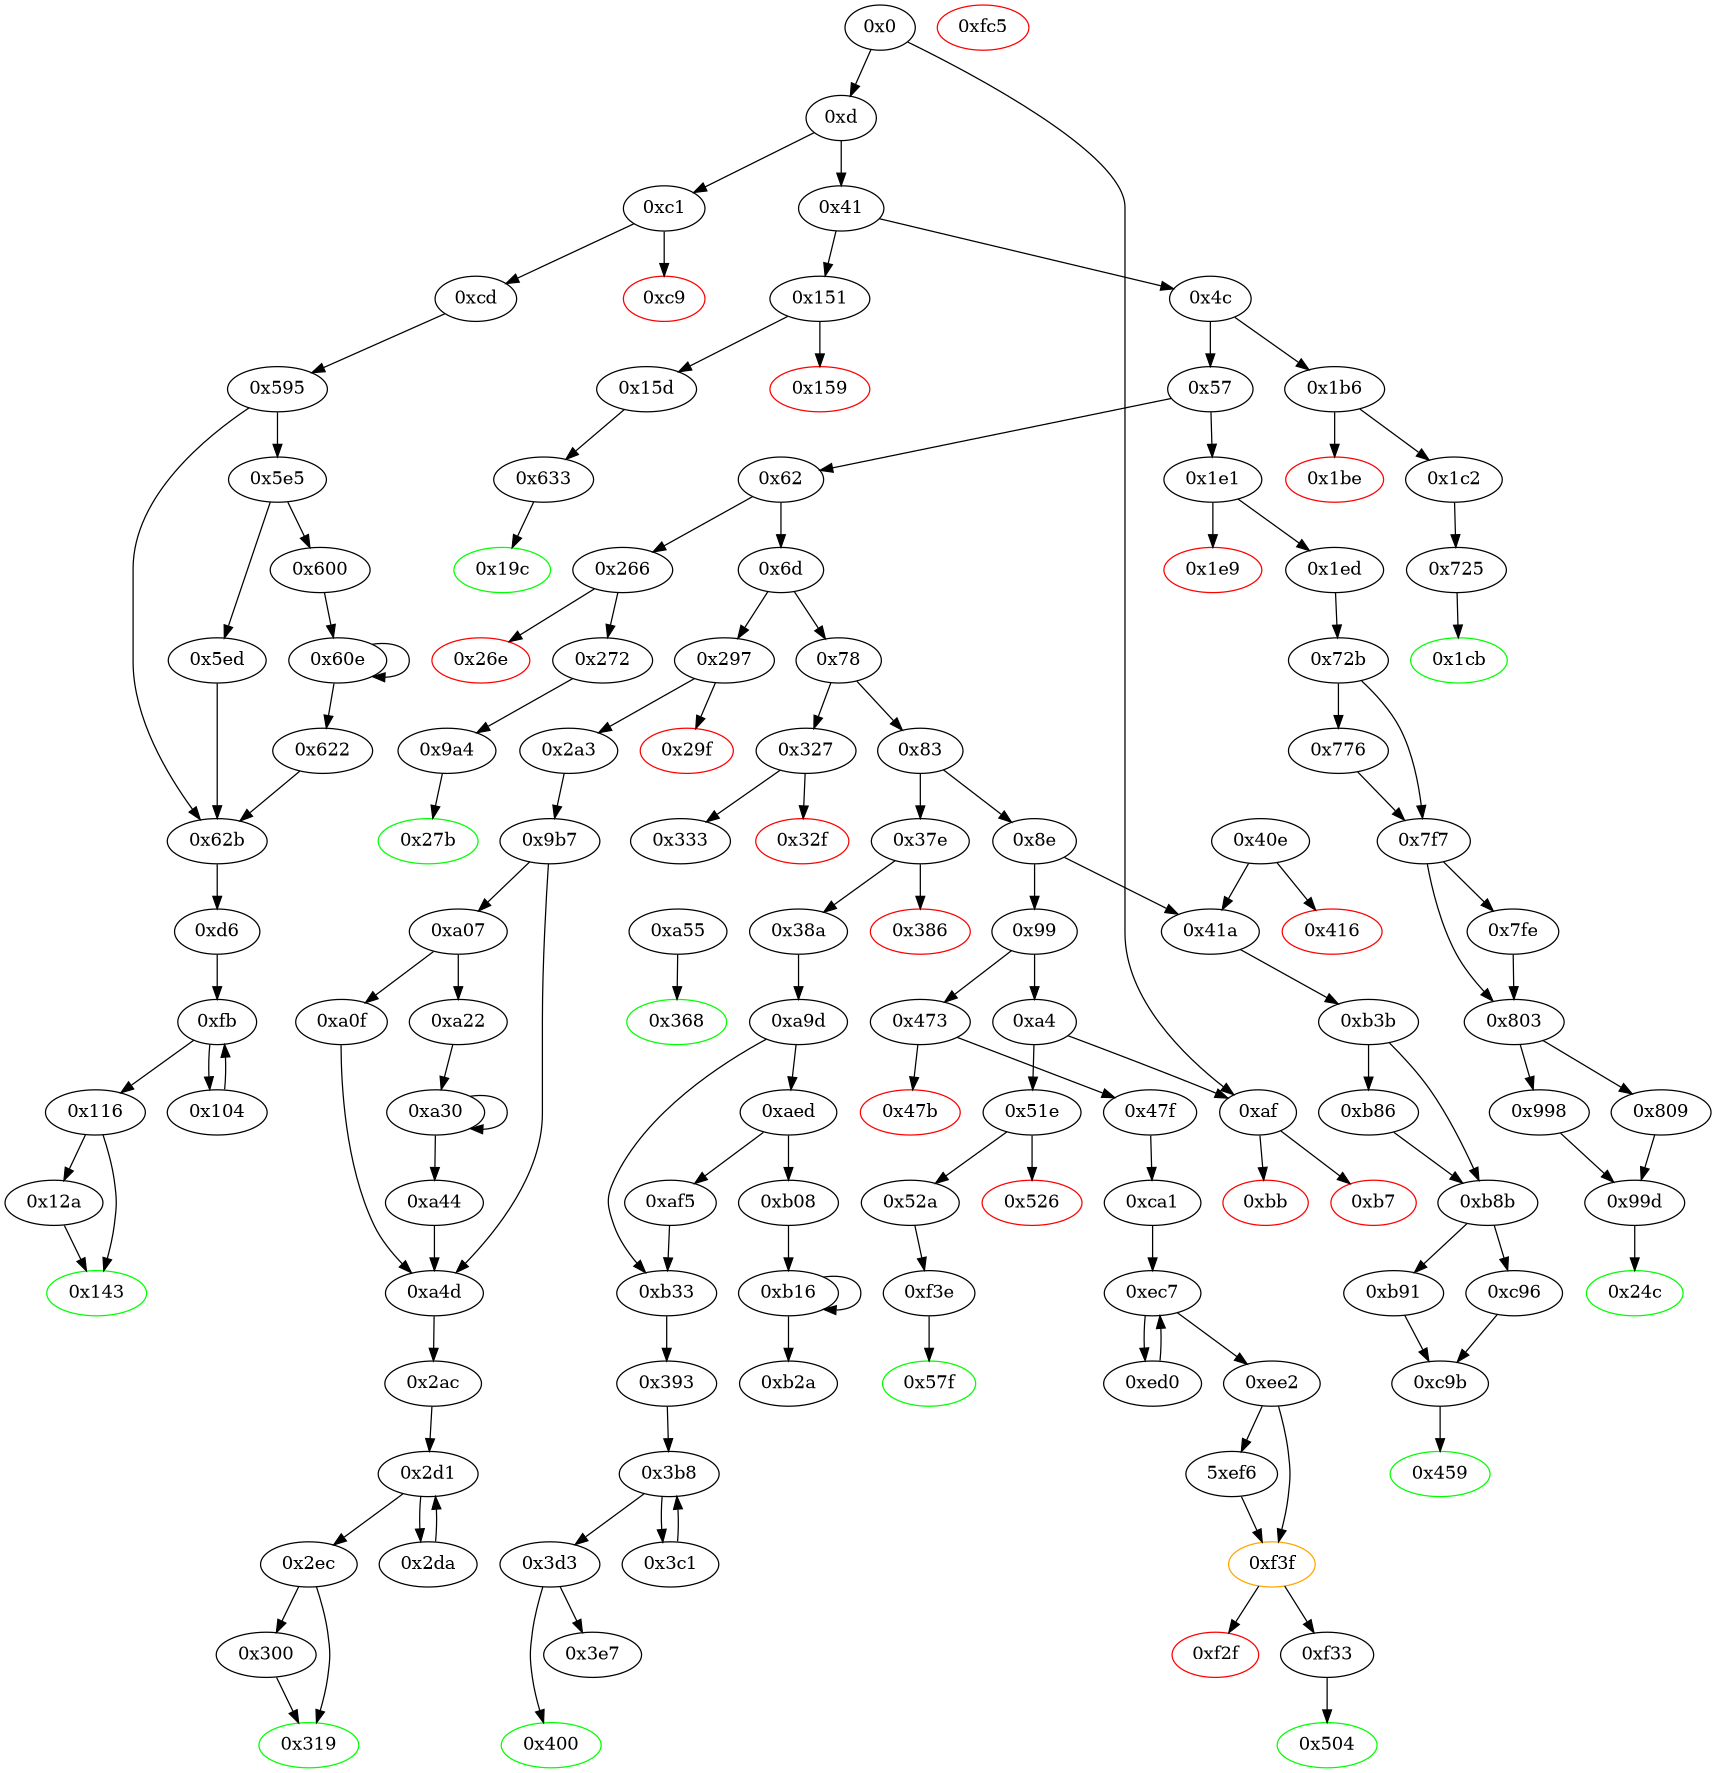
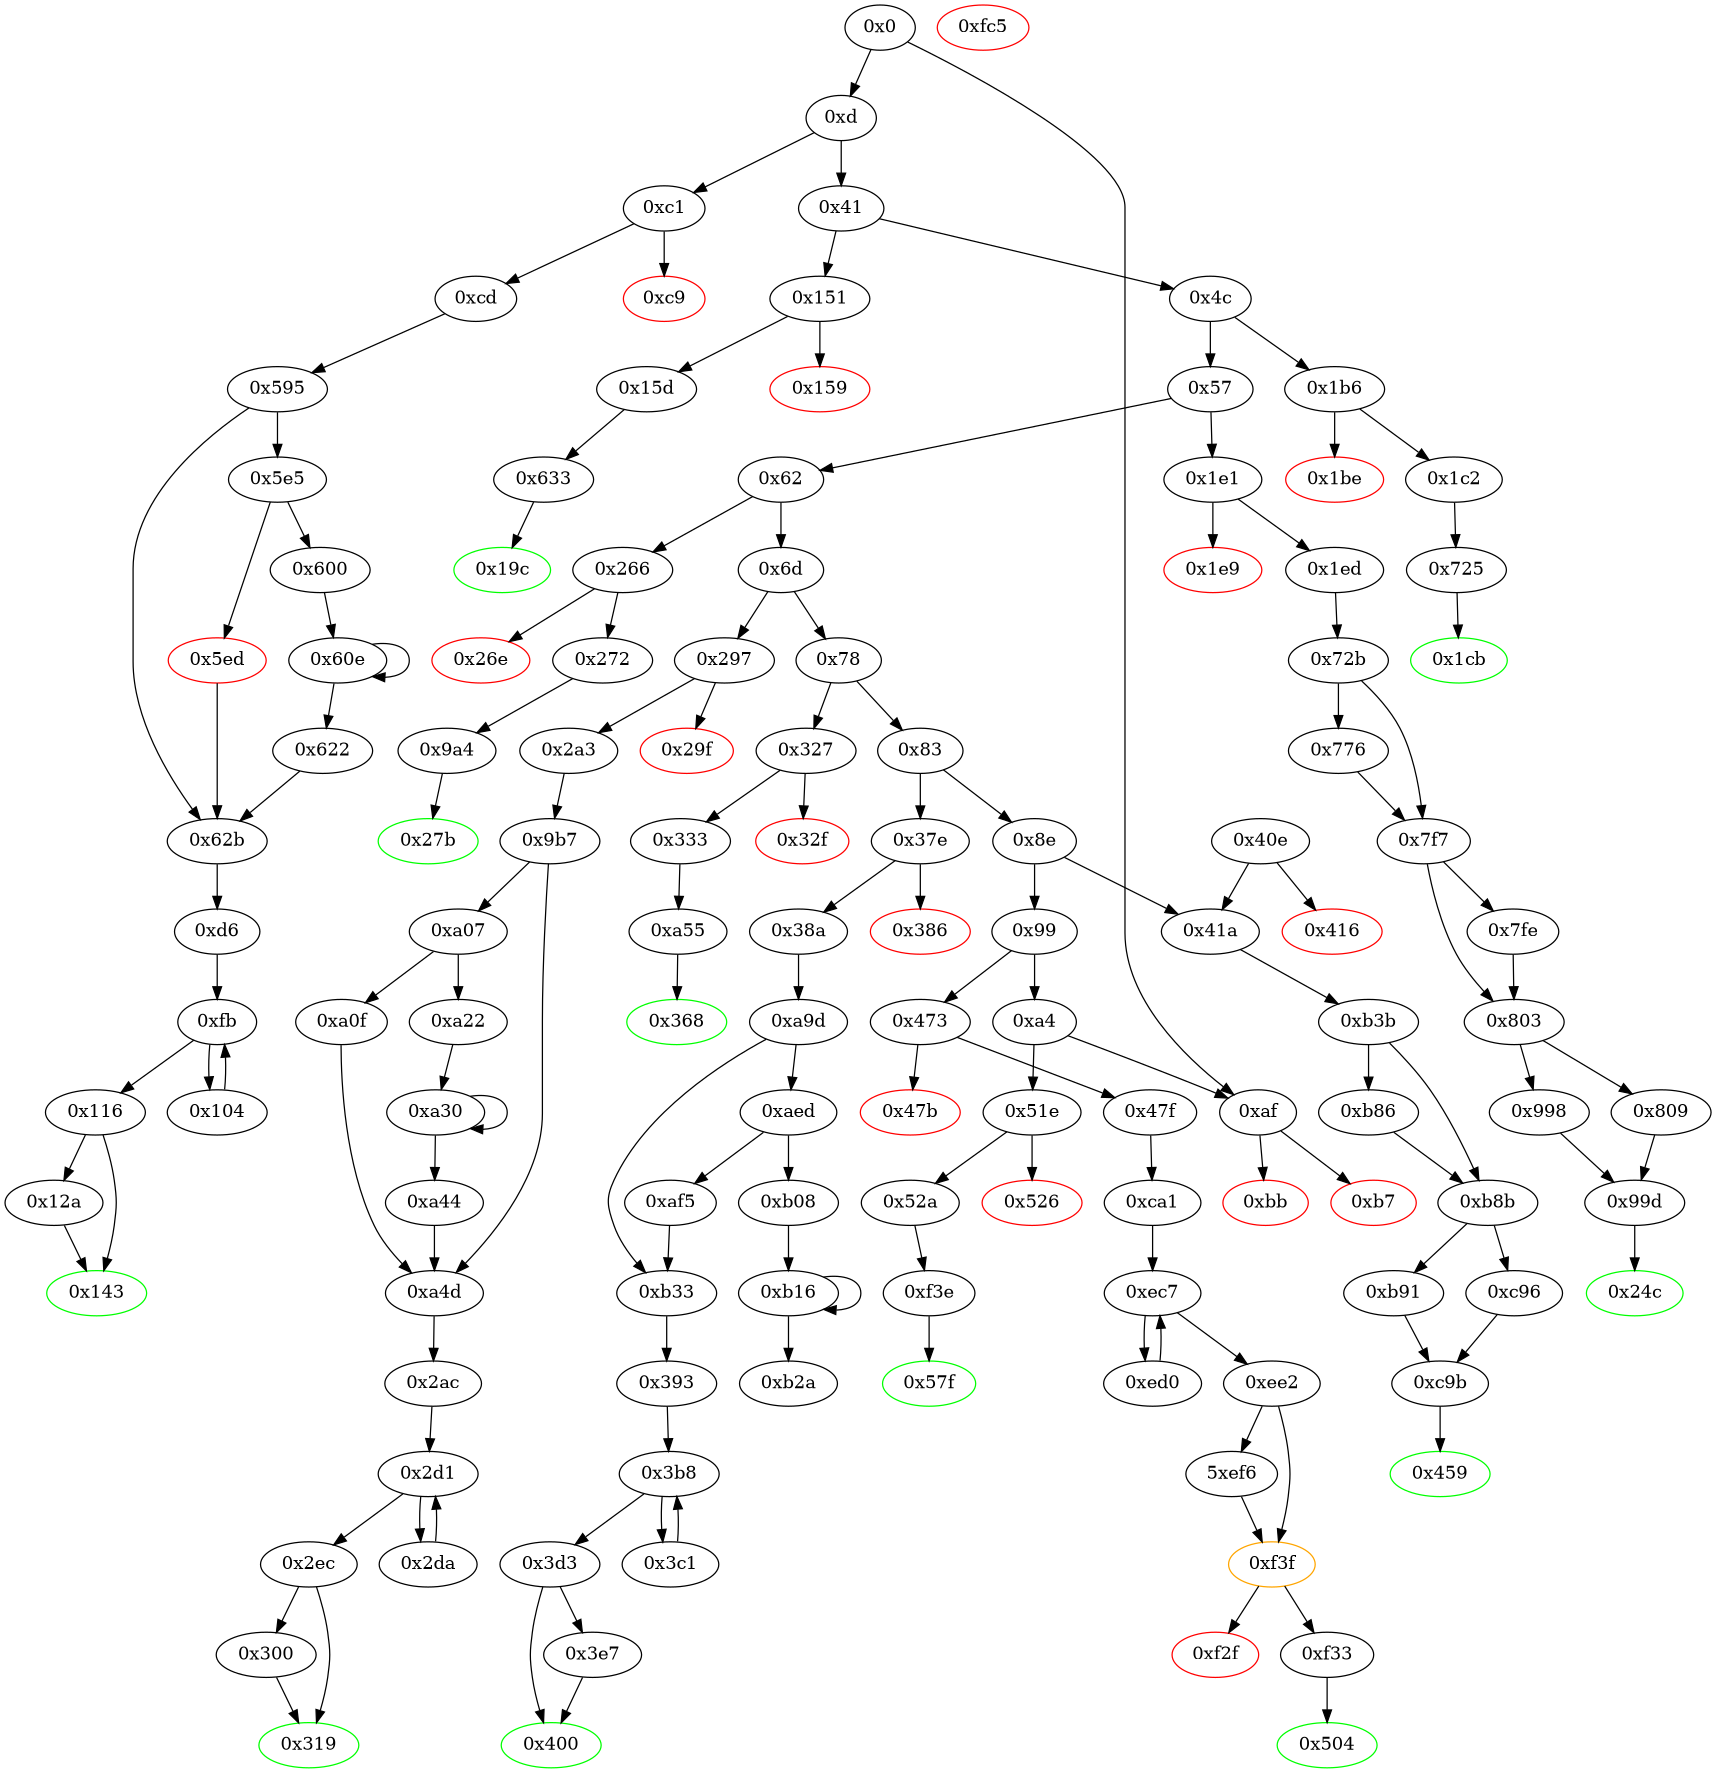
node "0x5ed": color black -> red
edge "0x333" -> "0xa55": added
edge "0x3e7" -> "0x400": added
